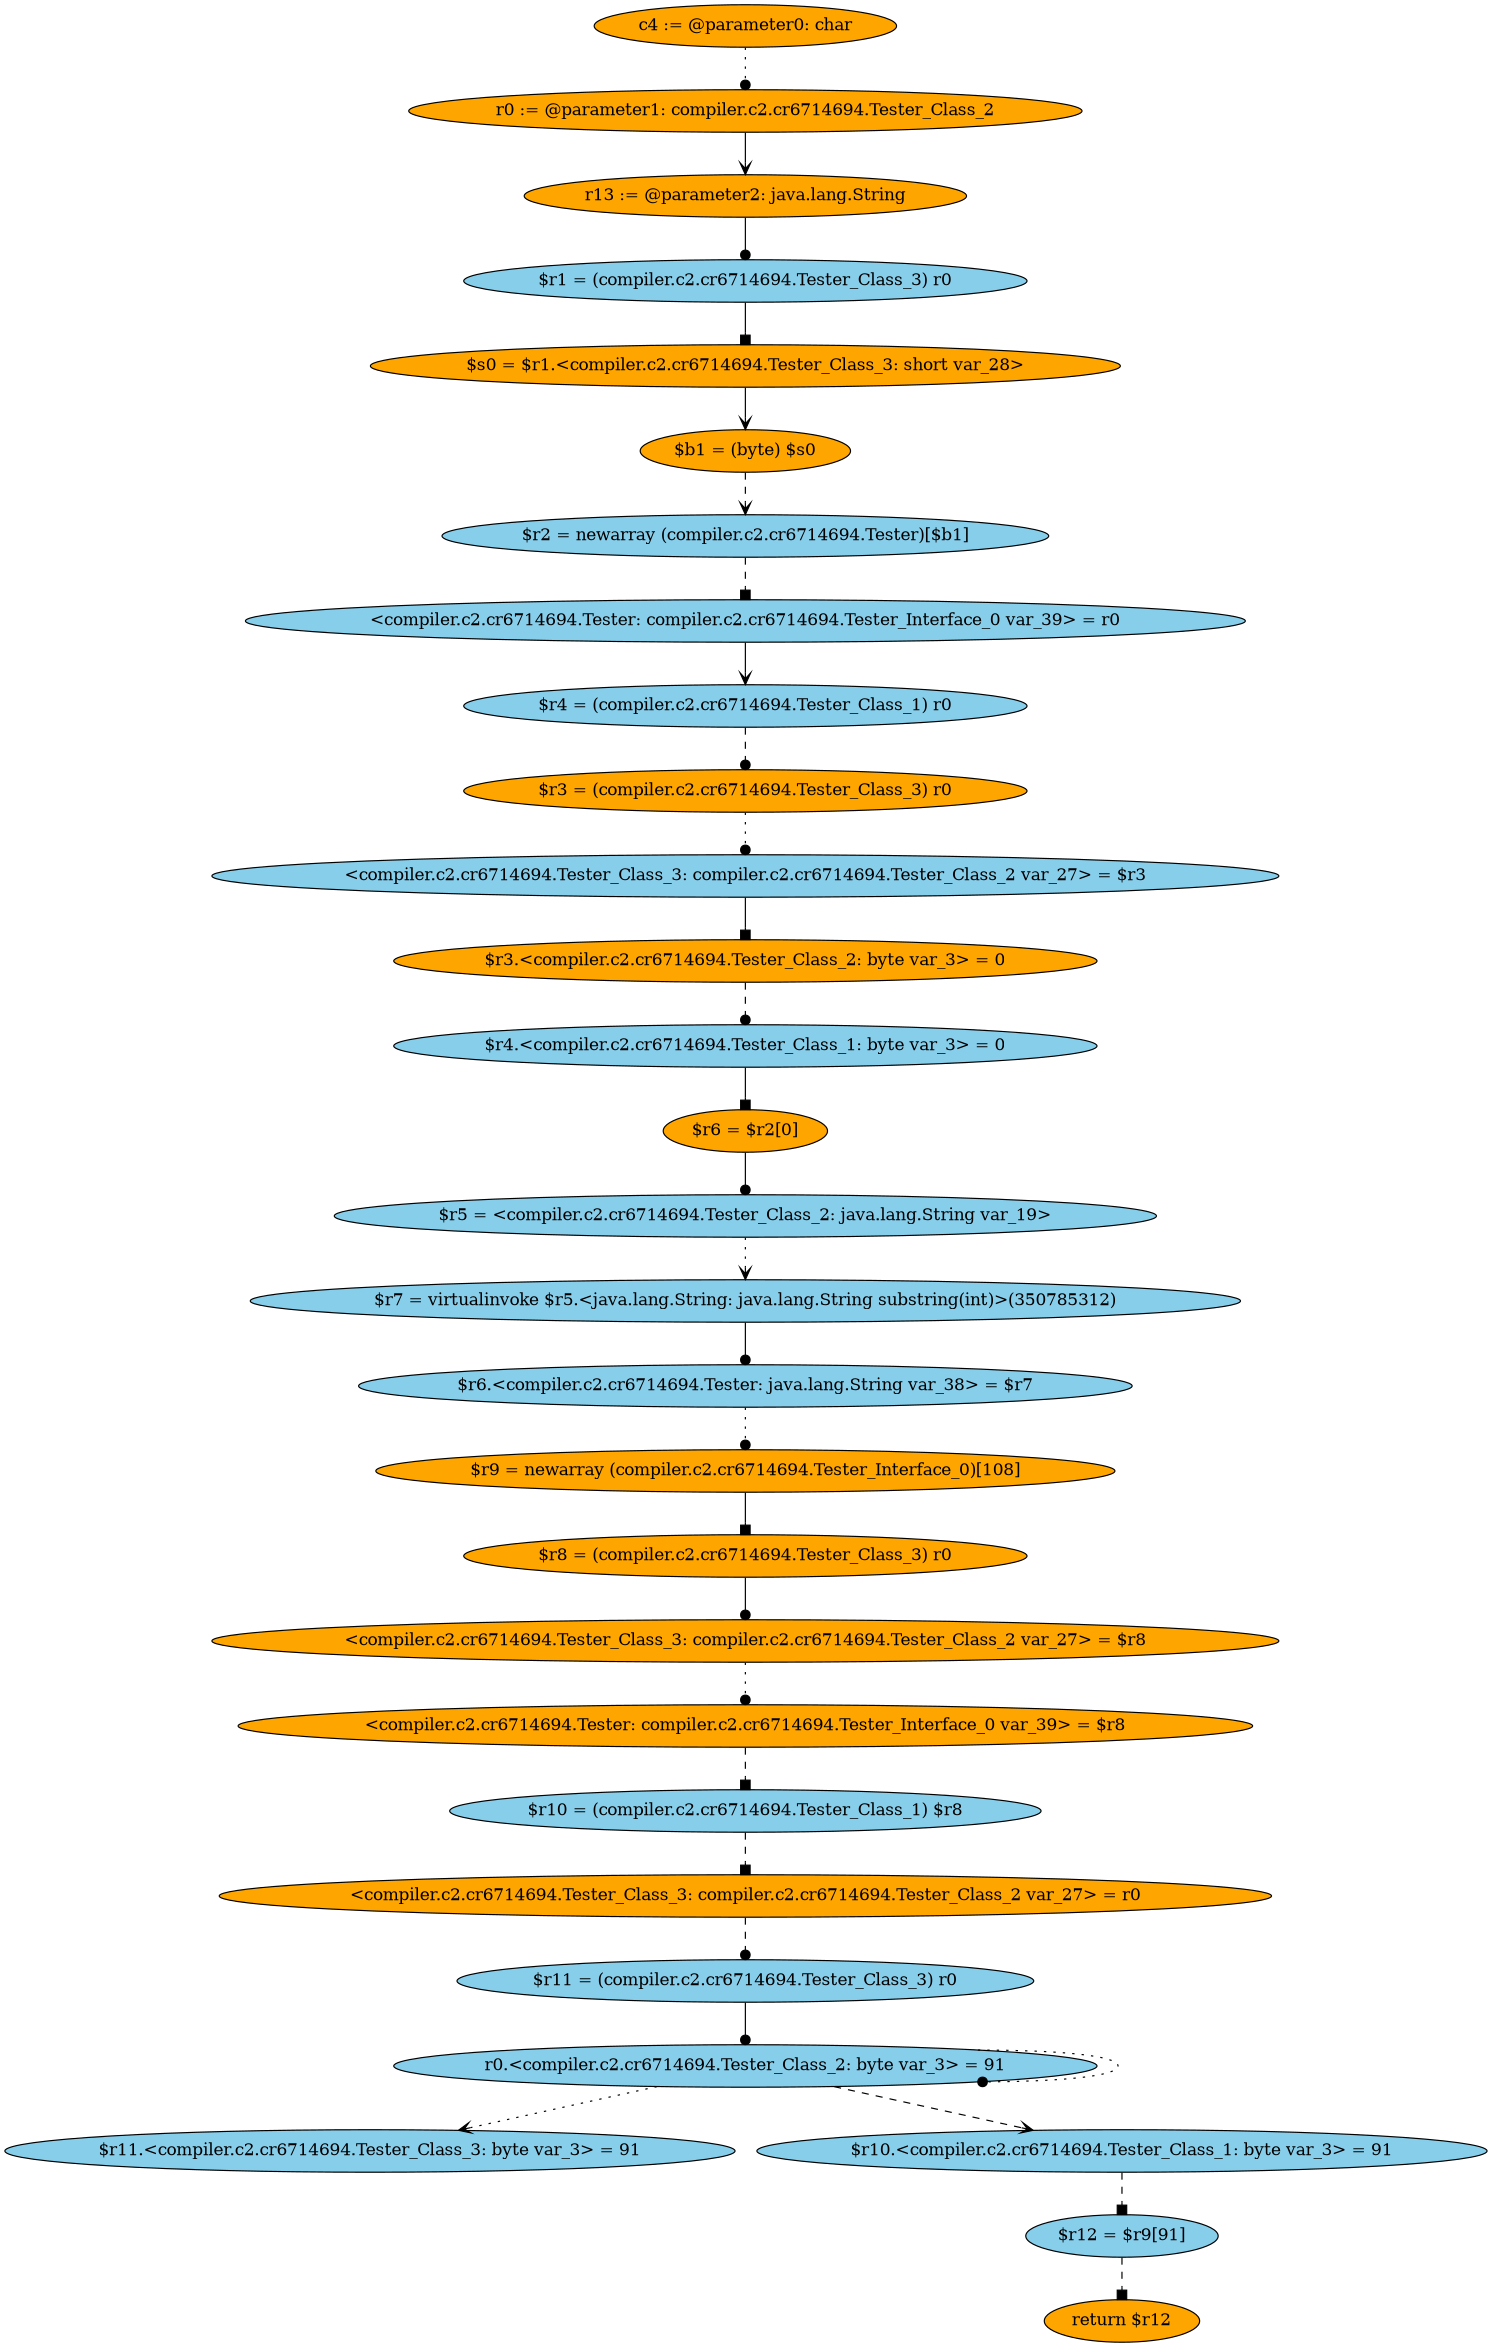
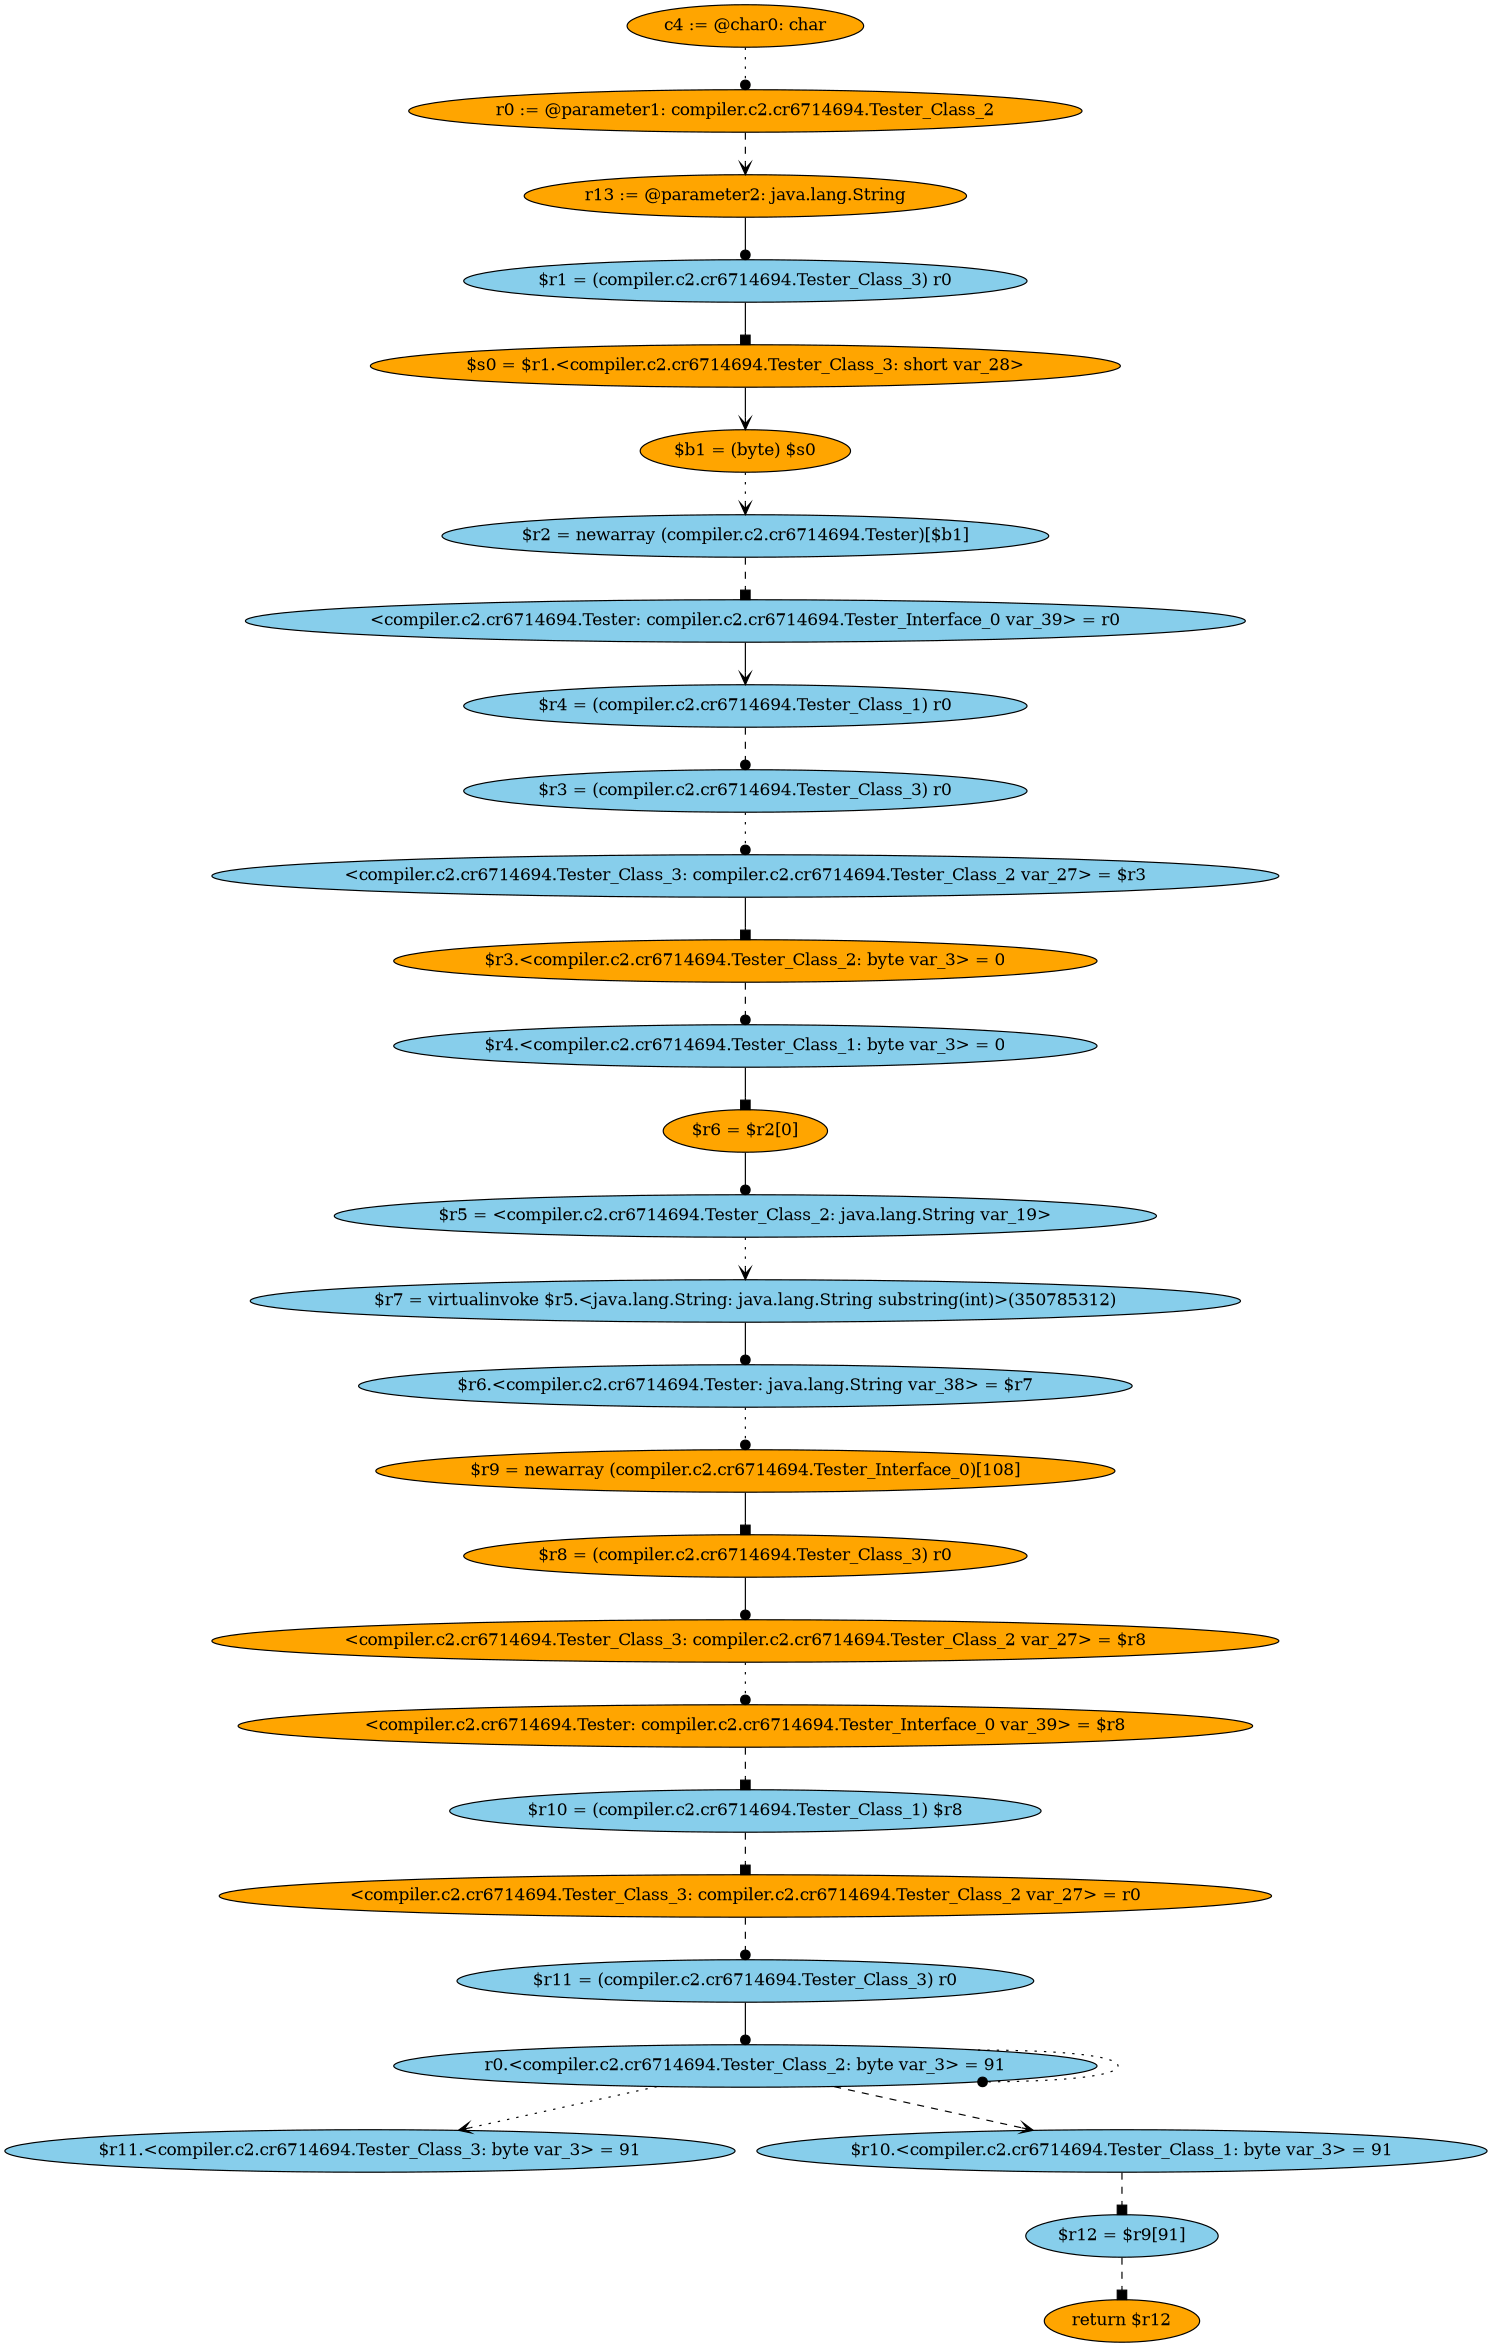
node "c4 := @parameter0: char": label "c4 := @parameter0: char" -> "c4 := @char0: char"
edge "r0 := @parameter1: compiler.c2.cr6714694.Tester_Class_2" -> "r13 := @parameter2: java.lang.String": style solid -> dashed
edge "$b1 = (byte) $s0" -> "$r2 = newarray (compiler.c2.cr6714694.Tester)[$b1]": style dashed -> dotted
node "$r3 = (compiler.c2.cr6714694.Tester_Class_3) r0": fillcolor orange -> skyblue
